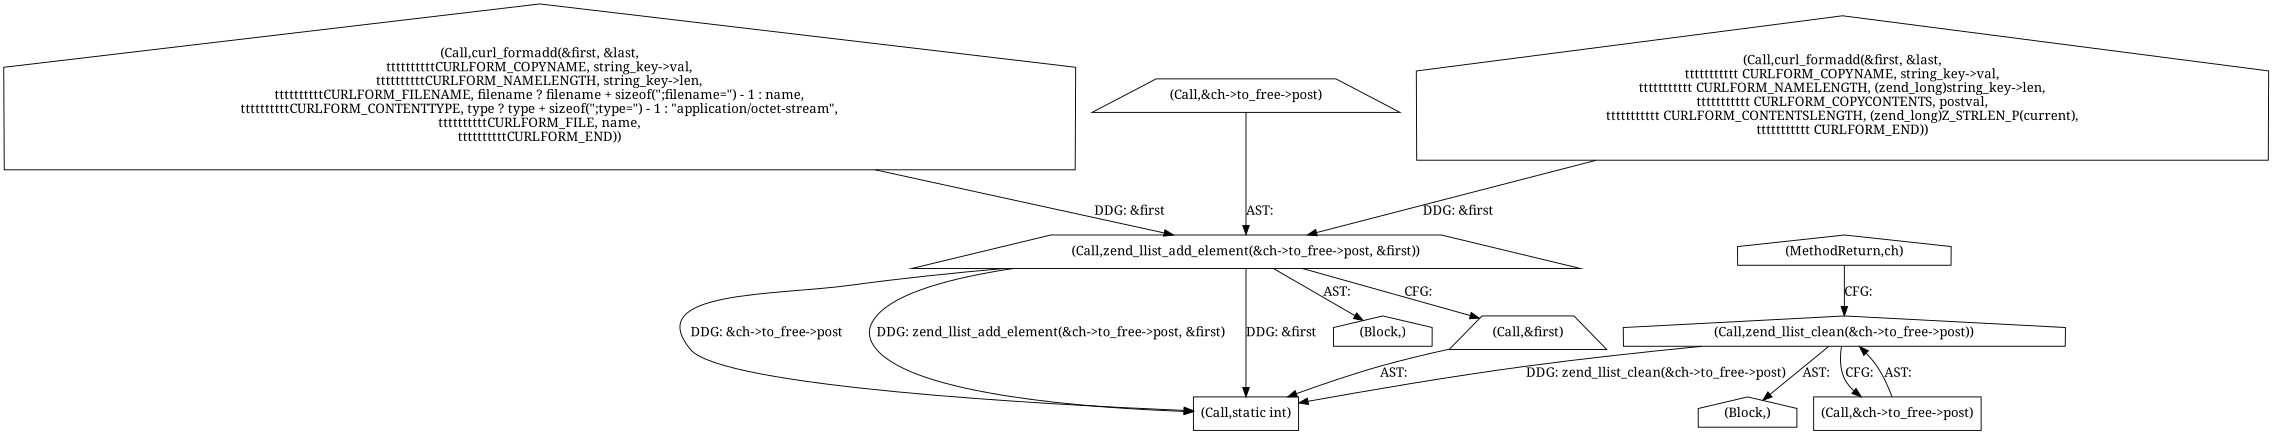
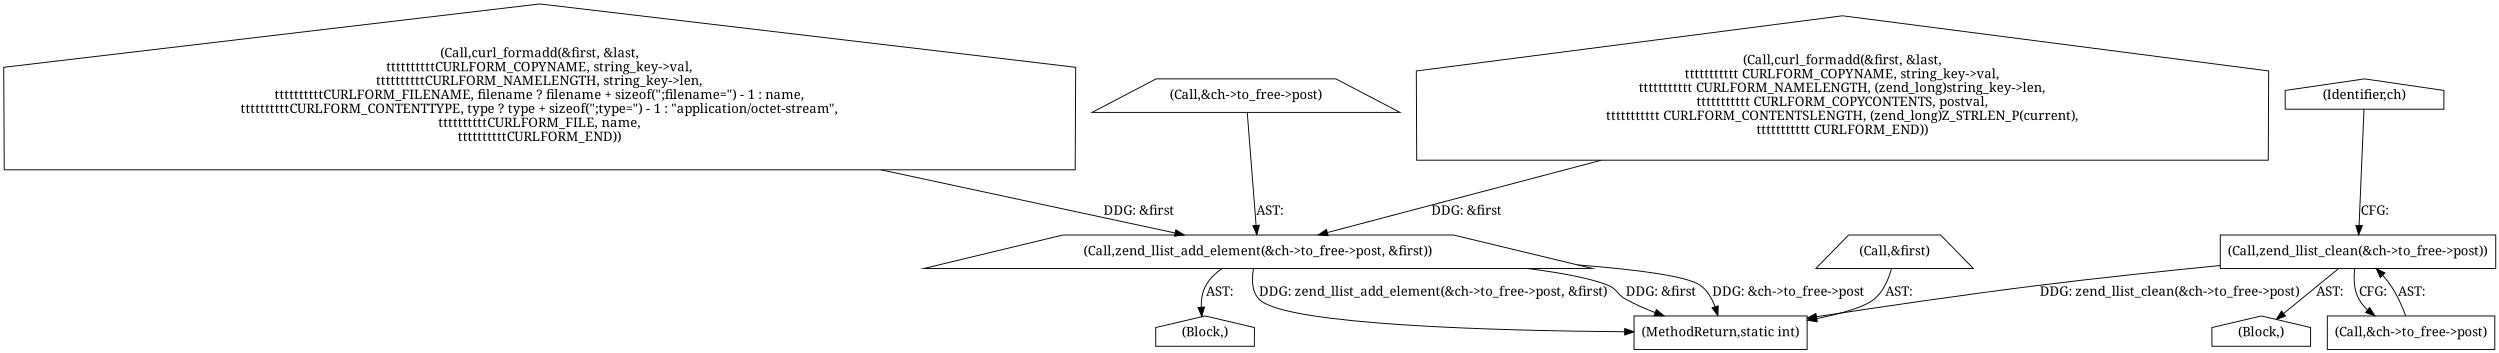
node "(MethodReturn,ch)": label "(MethodReturn,ch)" -> "(Identifier,ch)"
edge "(Call,zend_llist_add_element(&ch->to_free->post, &first))" -> "(Call,&first)": removed, label "CFG:"
node "(Call,zend_llist_clean(&ch->to_free->post))": shape house -> box
node "(Call,static int)": label "(Call,static int)" -> "(MethodReturn,static int)"
